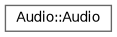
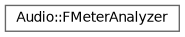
node "Audio::Audio": label "Audio::Audio" -> "Audio::FMeterAnalyzer"
